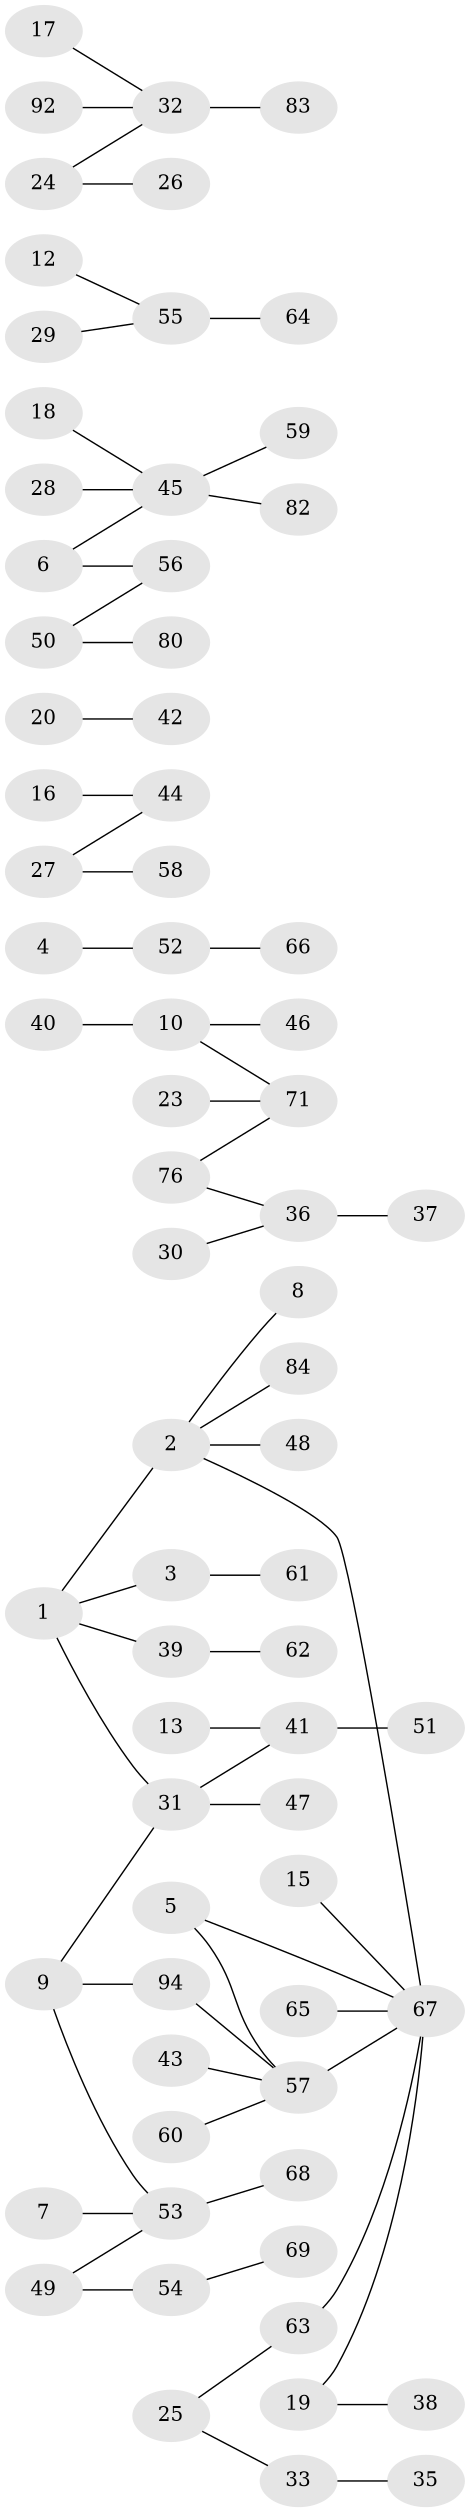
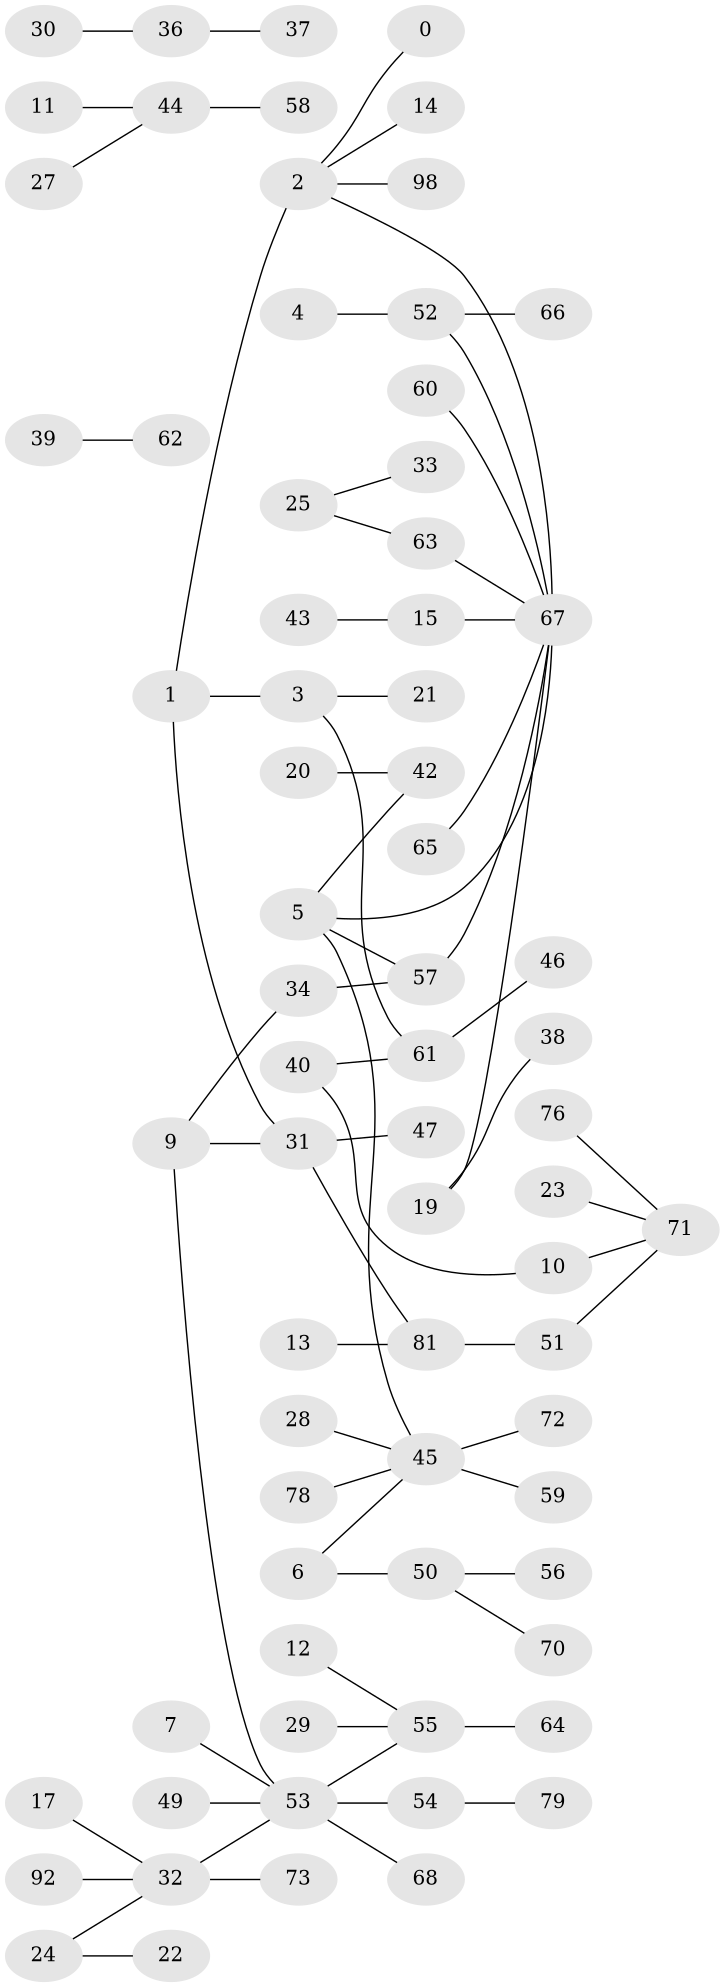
node "83": label "83" -> "73"
node "26": label "26" -> "22"
node "18": label "18" -> "78"
edge "52" -- "67": added
node "82": label "82" -> "72"
edge "6" -- "56": now "6" -- "50"
node "80": label "80" -> "70"
node "21": added
node "16": label "16" -> "11"
edge "42" -- "5": added
edge "27" -- "58": now "44" -- "58"
edge "10" -- "46": now "61" -- "46"
edge "61" -- "40": added
edge "5" -- "45": added
edge "76" -- "36": removed
edge "71" -- "51": added
node "8": label "8" -> "0"
node "84": label "84" -> "14"
node "48": label "48" -> "98"
edge "1" -- "39": removed
node "41": label "41" -> "81"
edge "55" -- "53": added
edge "53" -- "32": added
node "94": label "94" -> "34"
edge "43" -- "57": now "43" -- "15"
edge "57" -- "60": now "67" -- "60"
node "69": label "69" -> "79"
edge "49" -- "54": now "53" -- "54"
node "35": removed
